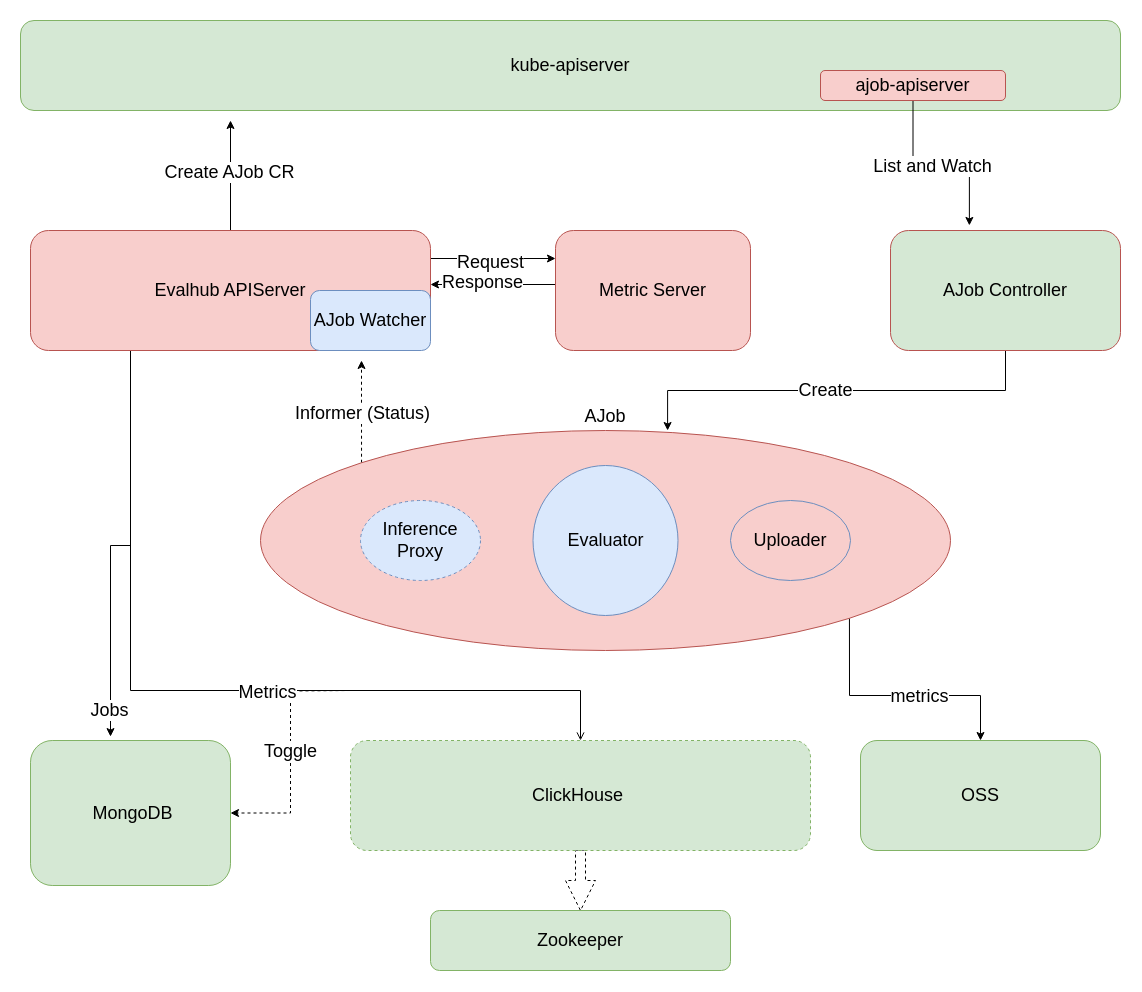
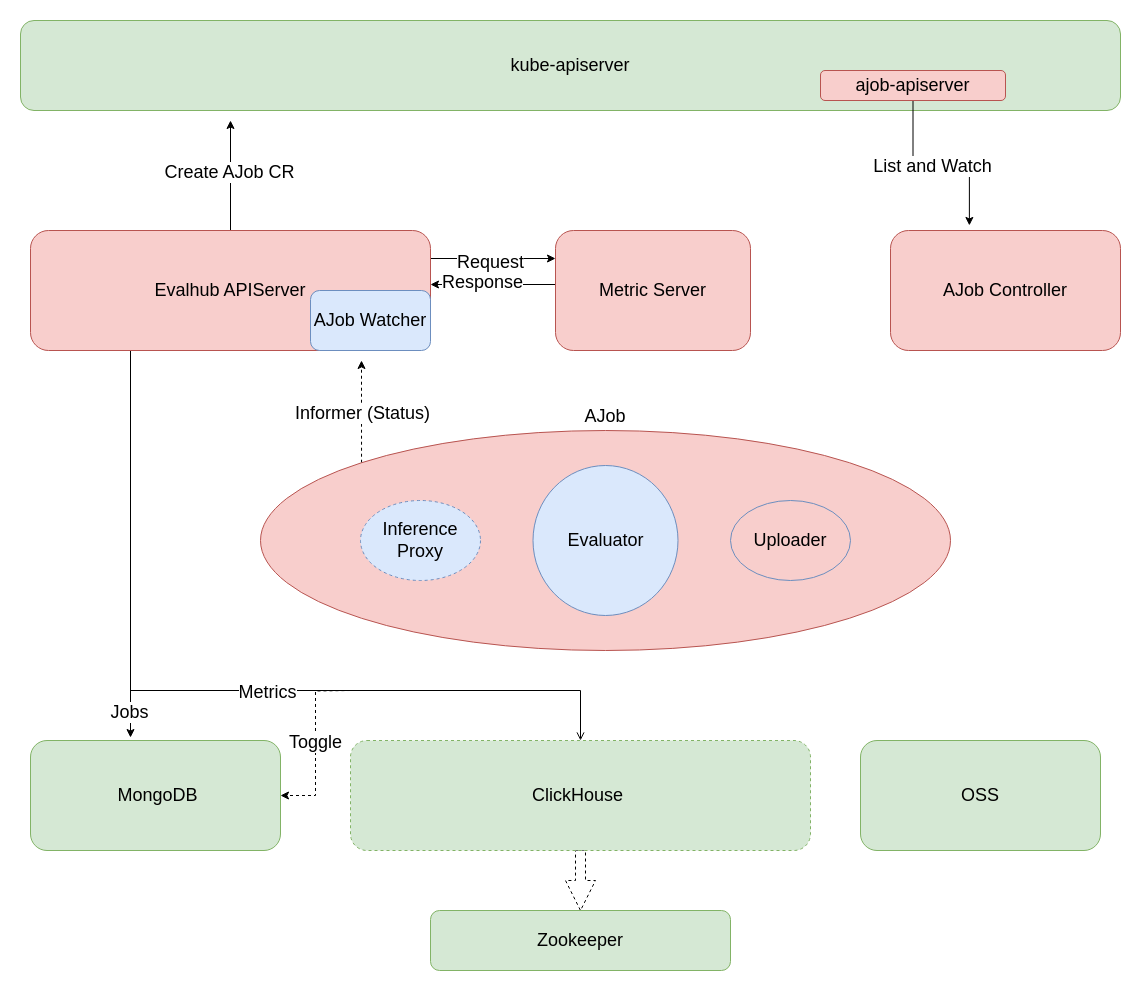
node "AJob Controller": fillcolor #d5e8d4 -> #f8cecc
edge "AJob Controller" -> "AJob": removed, label "Create"
edge "AJob" -> "OSS": removed, label "metrics"
node "MongoDB": size 200x145 -> 250x110
